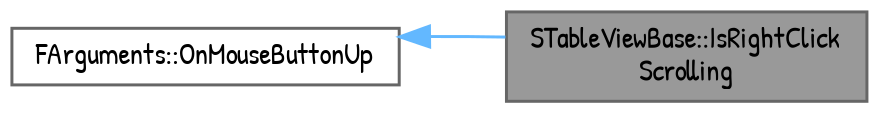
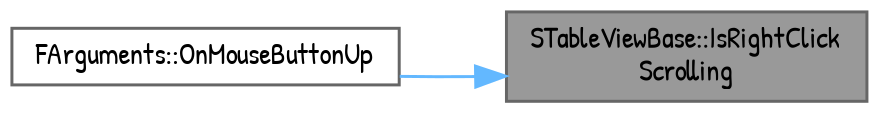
edge "STableViewBase::IsRightClick Scrolling" -> "FArguments::OnMouseButtonUp": reversed
